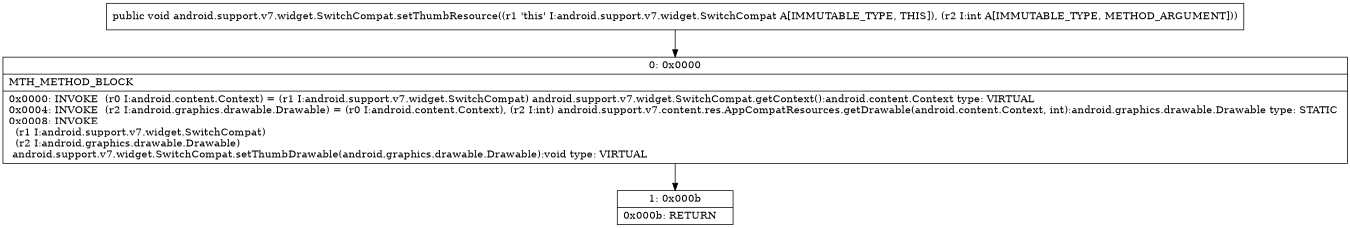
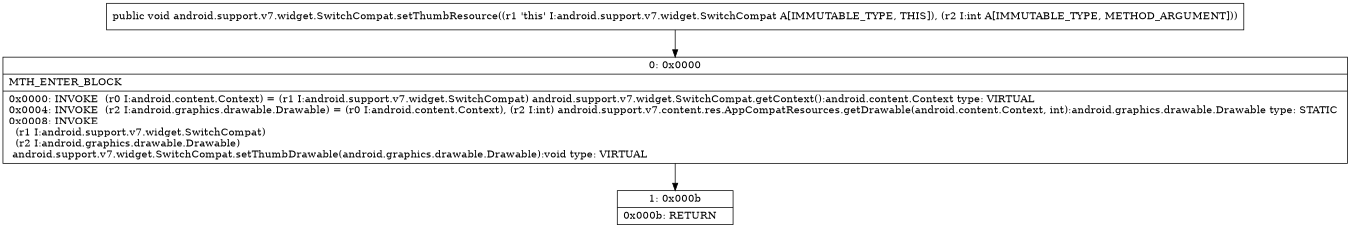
node "0: 0x0000": text "MTH_METHOD_BLOCK" -> "MTH_ENTER_BLOCK"
